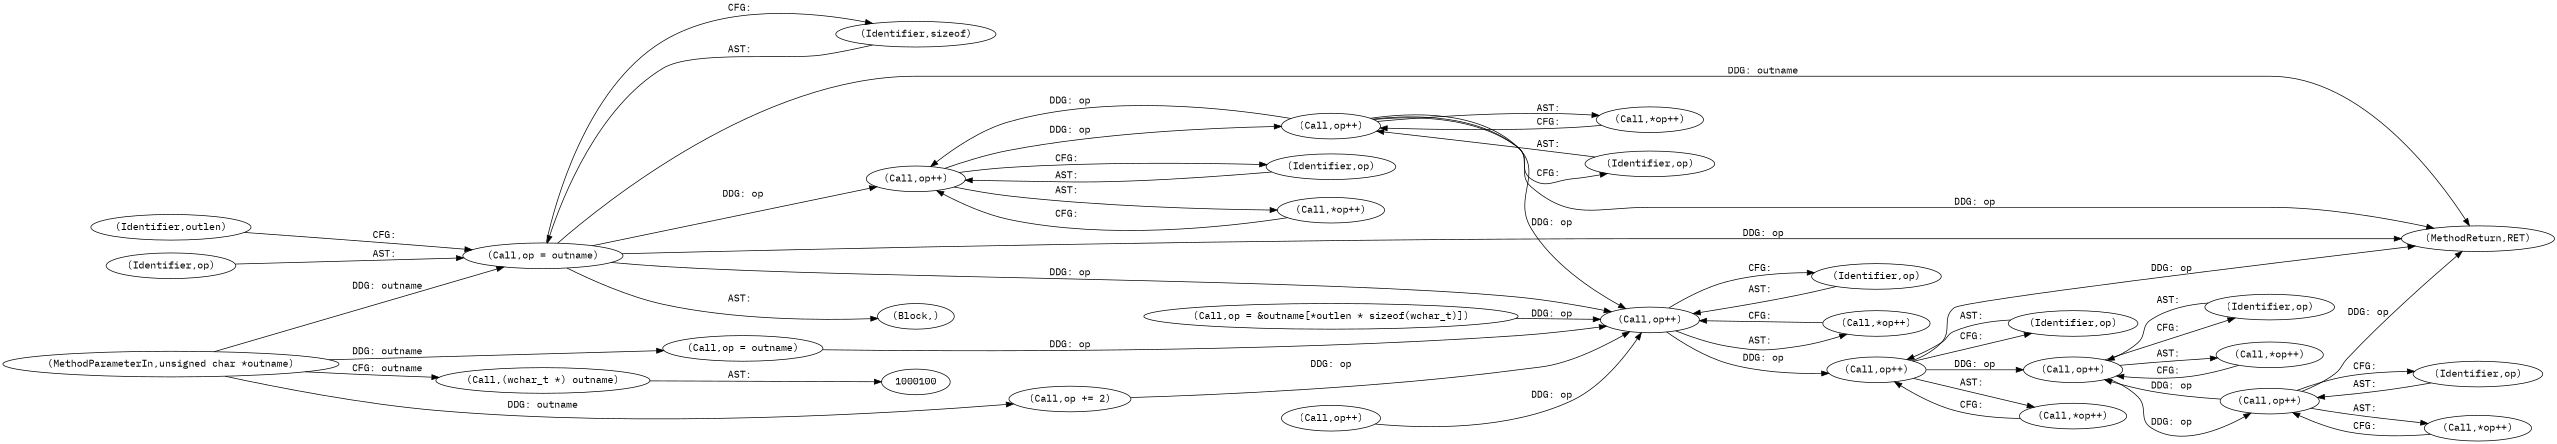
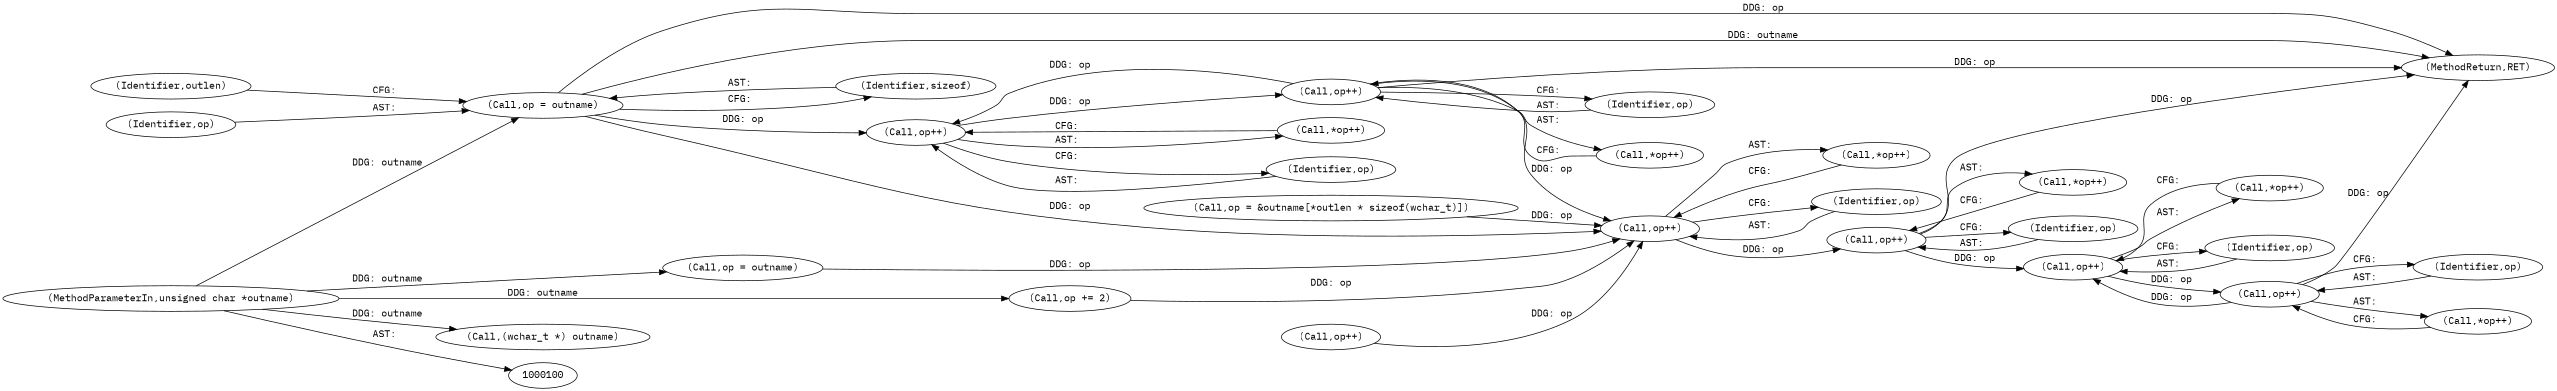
node "(Block,)": removed
edge "(MethodParameterIn,unsigned char *outname)" -> "(Call,(wchar_t *) outname)": label "CFG: outname" -> "DDG: outname"
edge "(Call,(wchar_t *) outname)" -> "1000100": now "(MethodParameterIn,unsigned char *outname)" -> "1000100"
